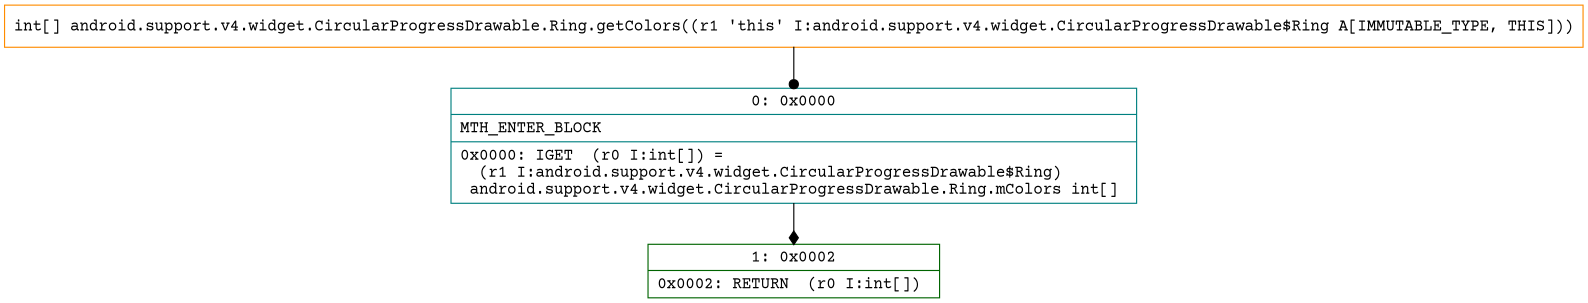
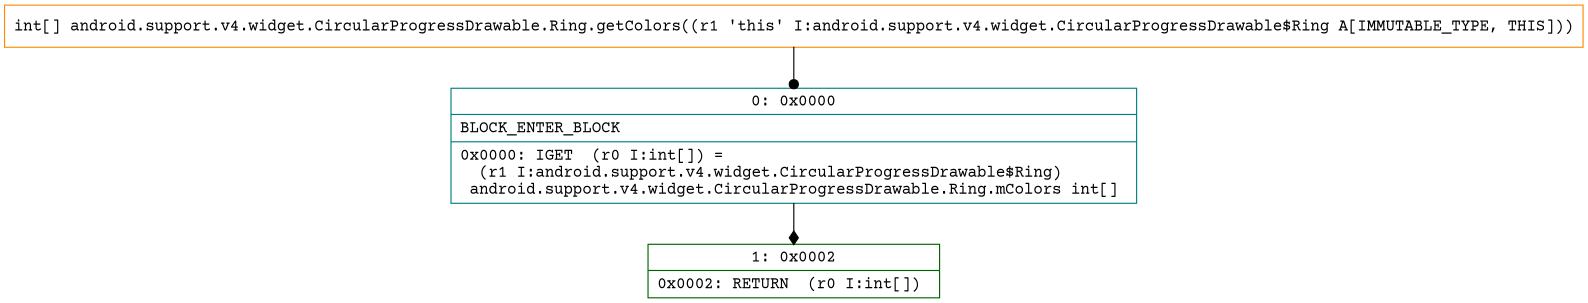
node "0: 0x0000": text "MTH_ENTER_BLOCK" -> "BLOCK_ENTER_BLOCK"
